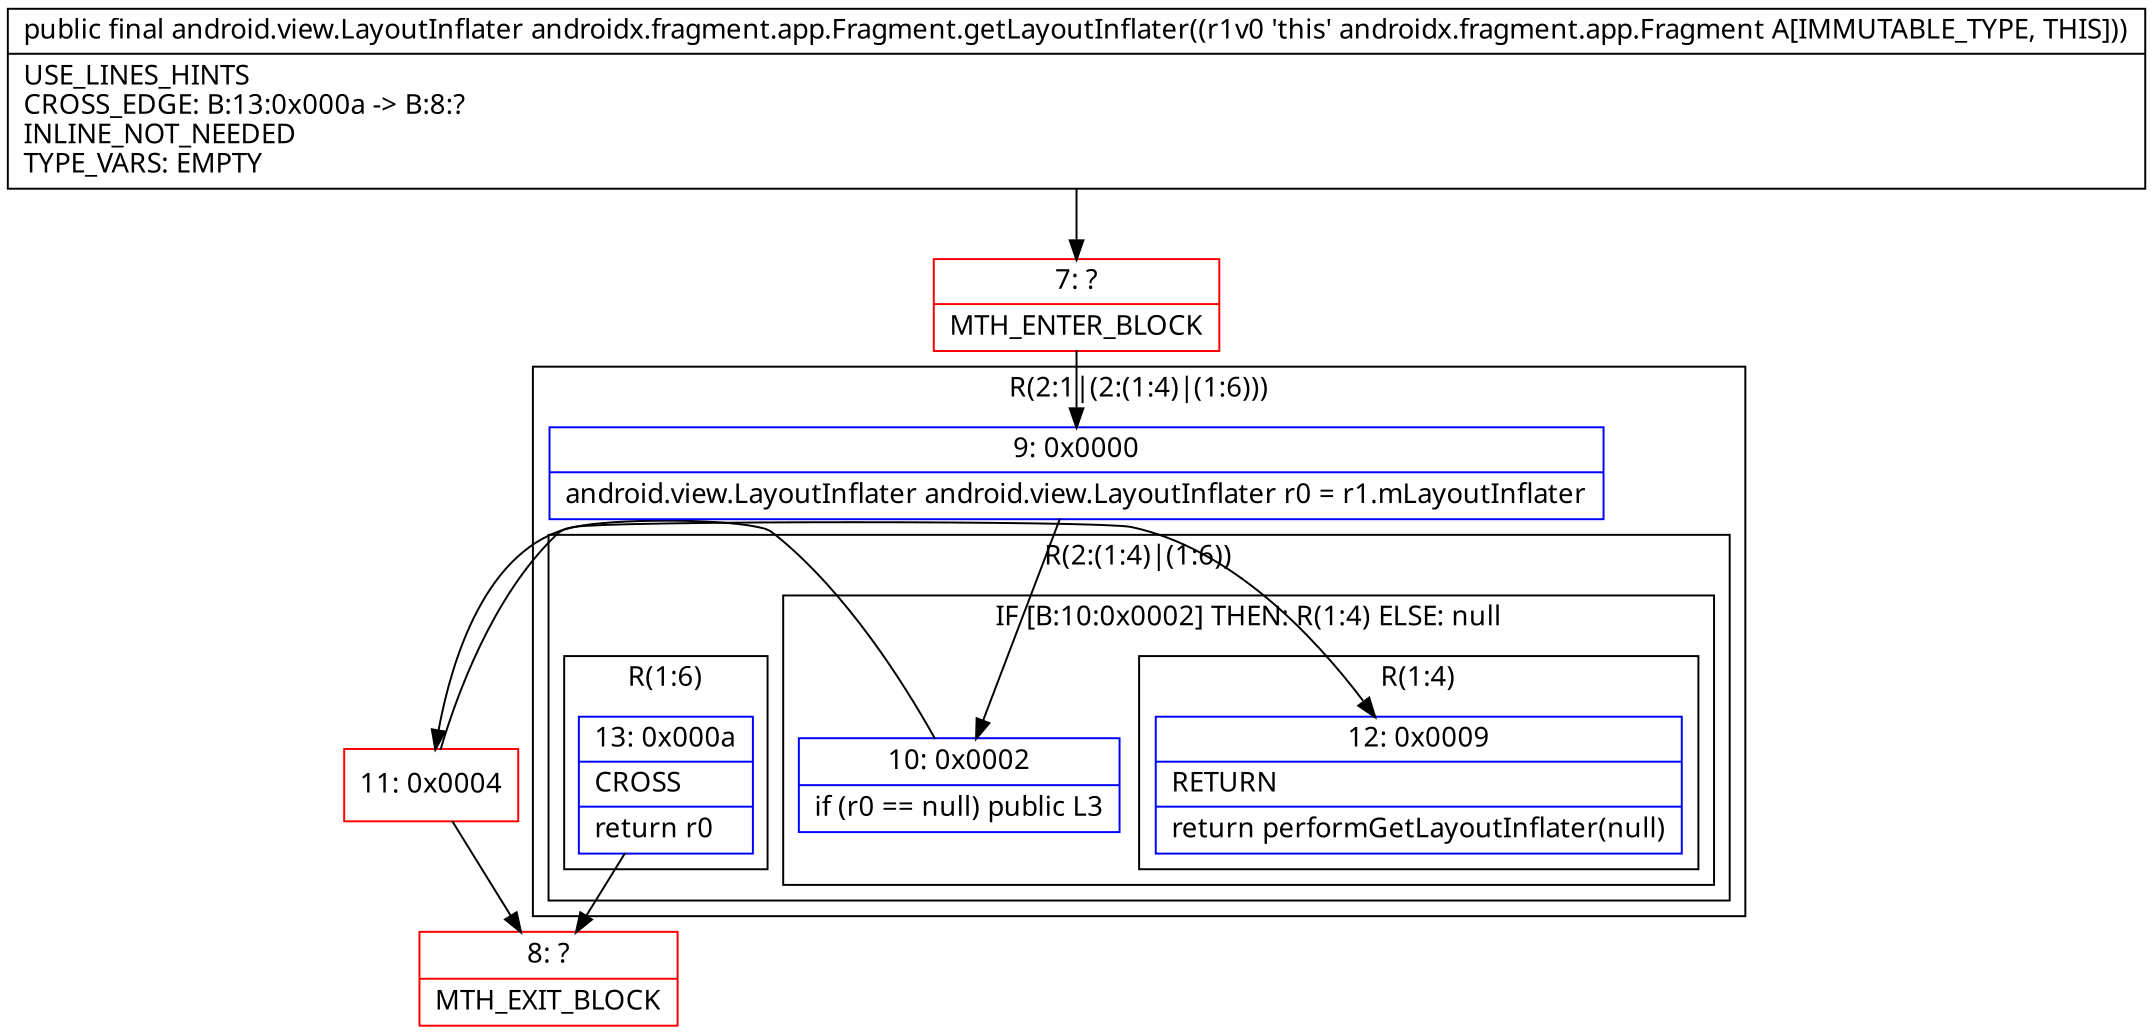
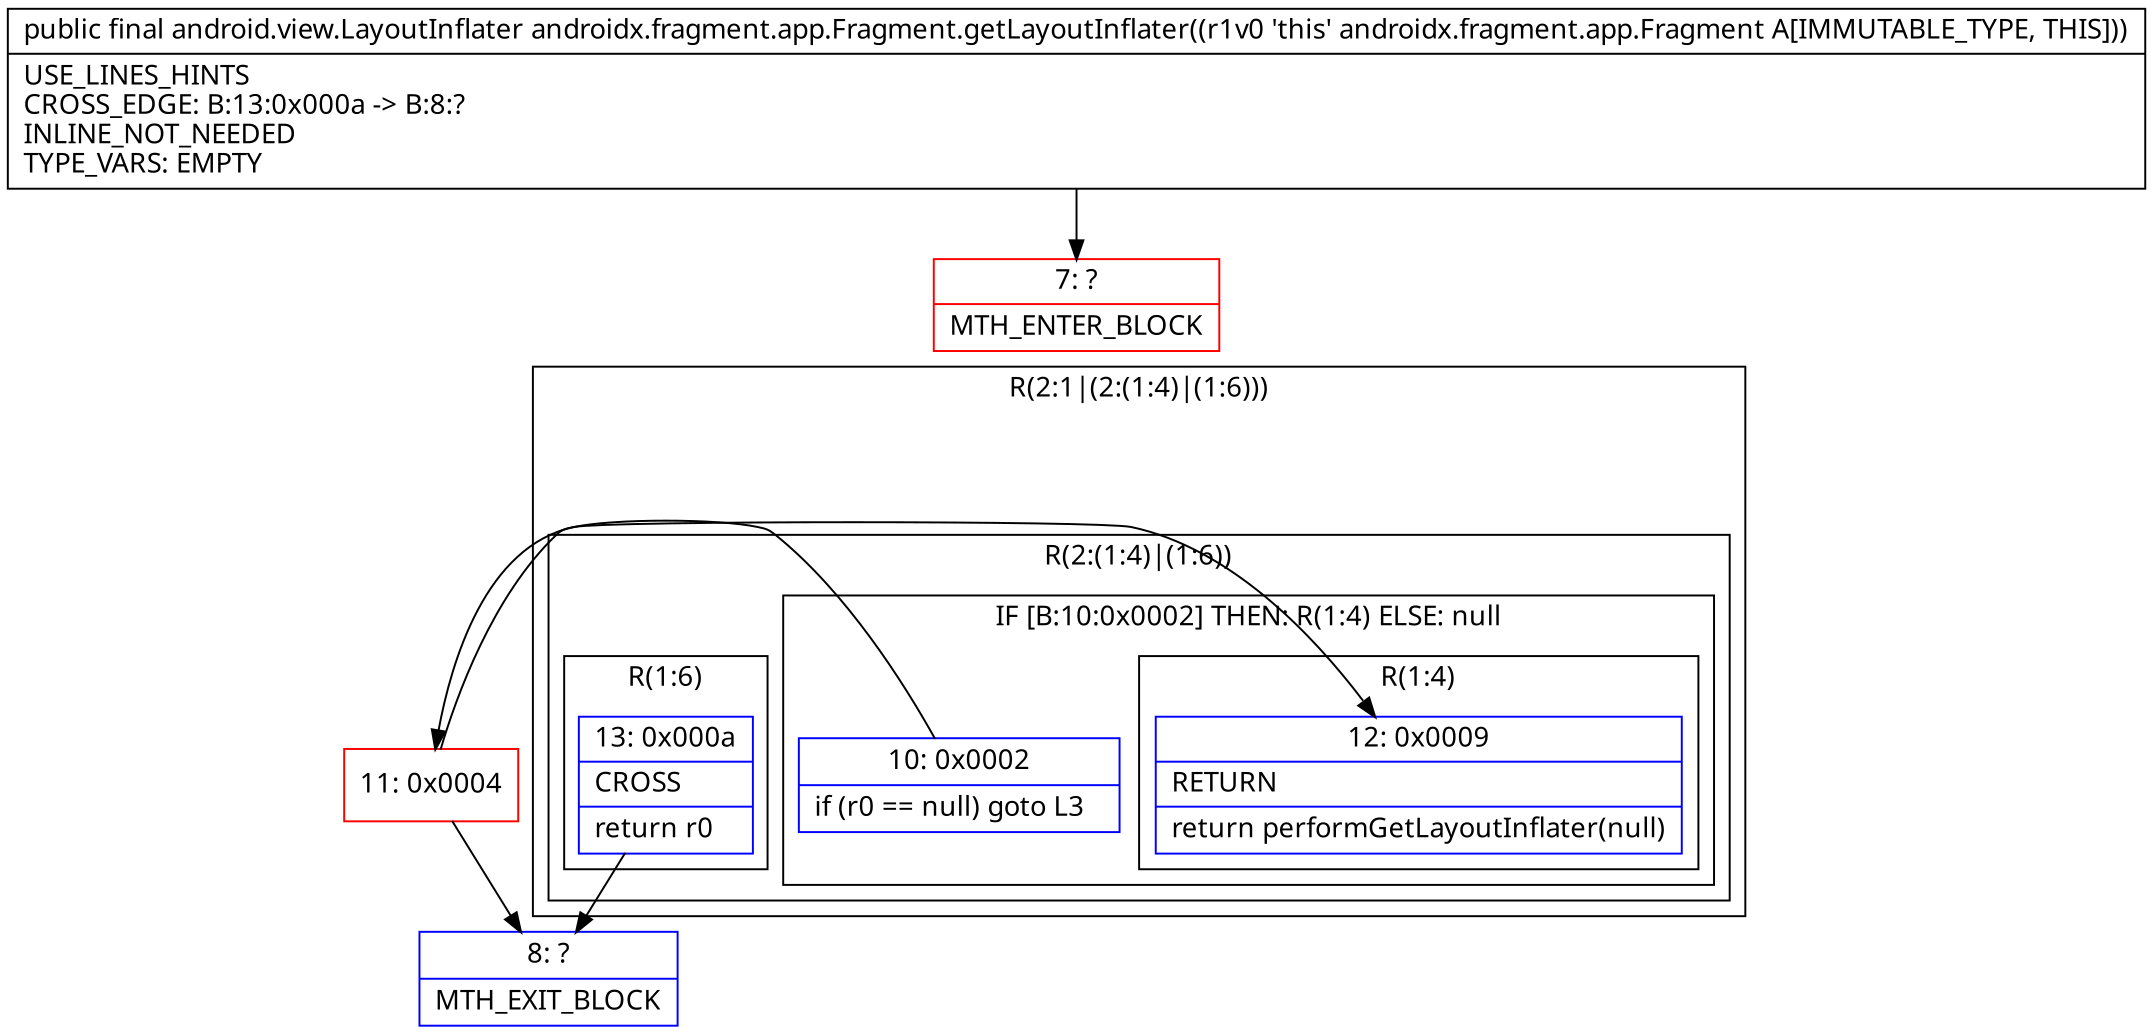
node "9: 0x0000": removed
node "10: 0x0002": text "if (r0 == null) public L3" -> "if (r0 == null) goto L3"
node "8: ?": color red -> blue
